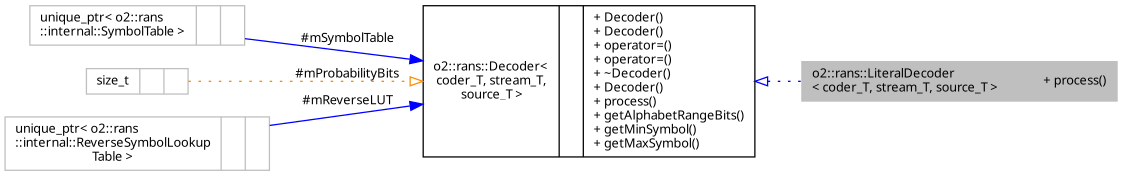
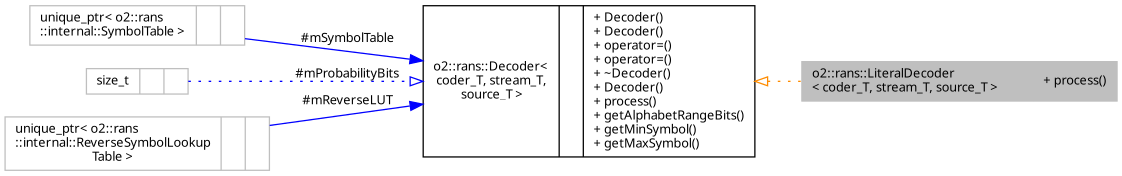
edge "size_t" -> "o2::rans::Decoder<": color darkorange -> blue
edge "o2::rans::LiteralDecoder" -> "o2::rans::Decoder<": color blue -> darkorange
